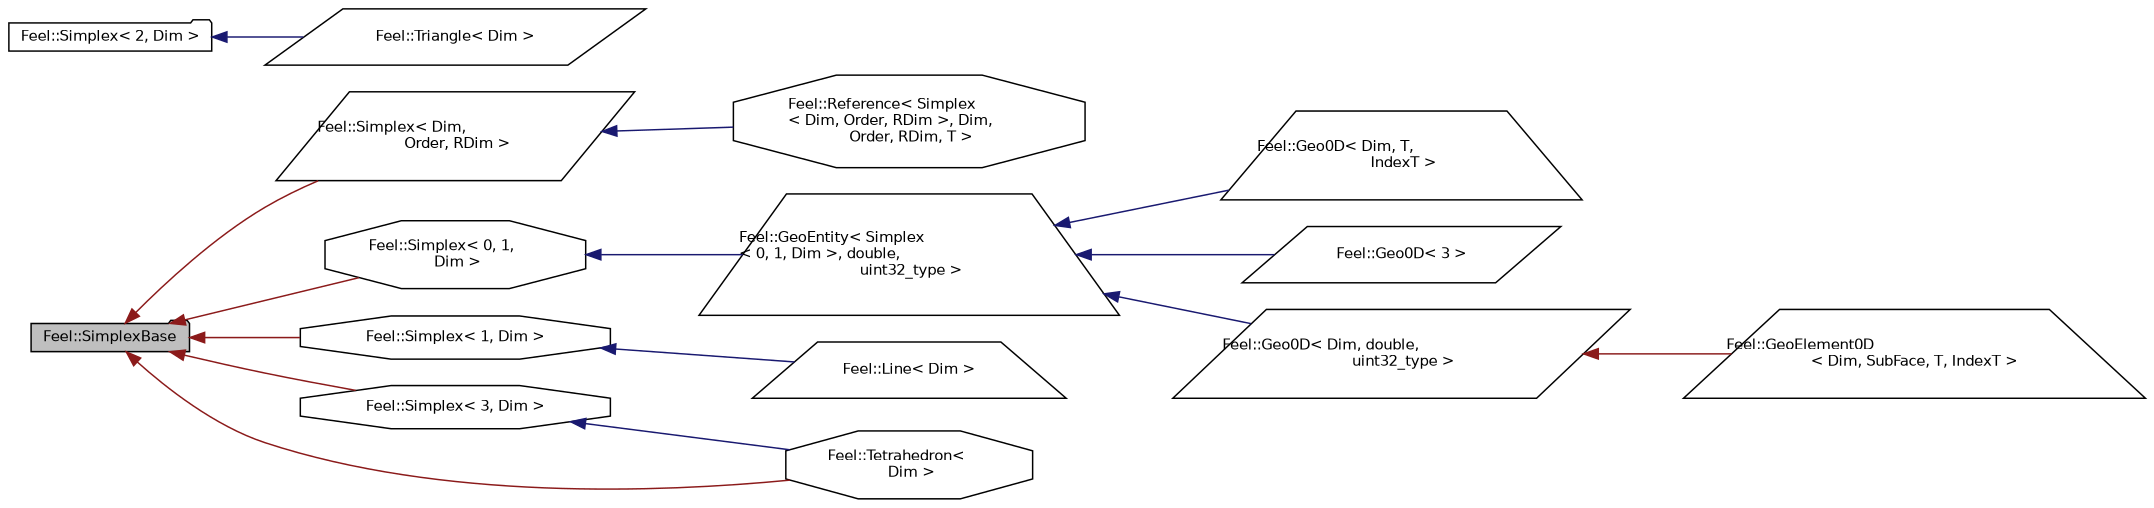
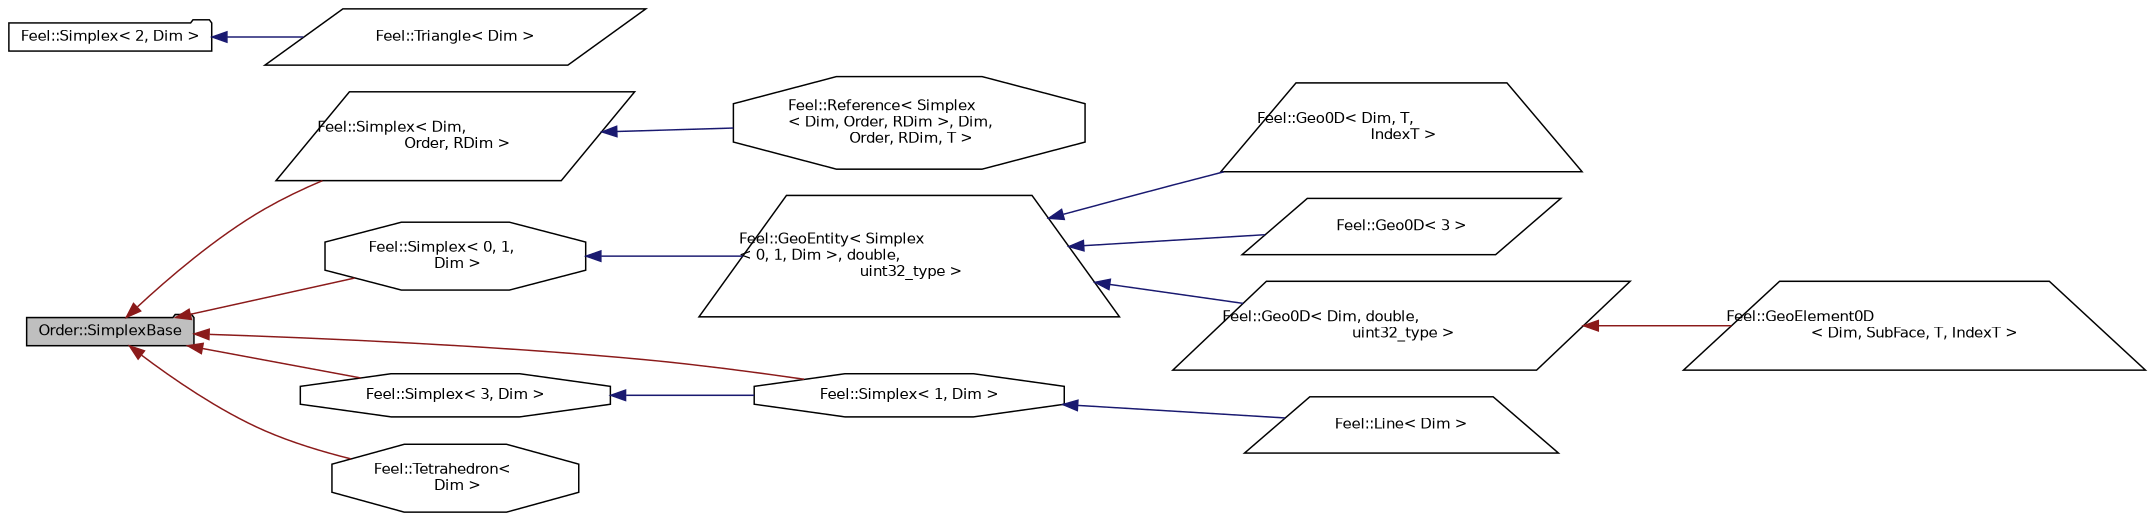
node "Feel::SimplexBase": label "Feel::SimplexBase" -> "Order::SimplexBase"
edge "Feel::Tetrahedron< Dim >" -> "Feel::Simplex< 3, Dim >": now "Feel::Simplex< 1, Dim >" -> "Feel::Simplex< 3, Dim >"
